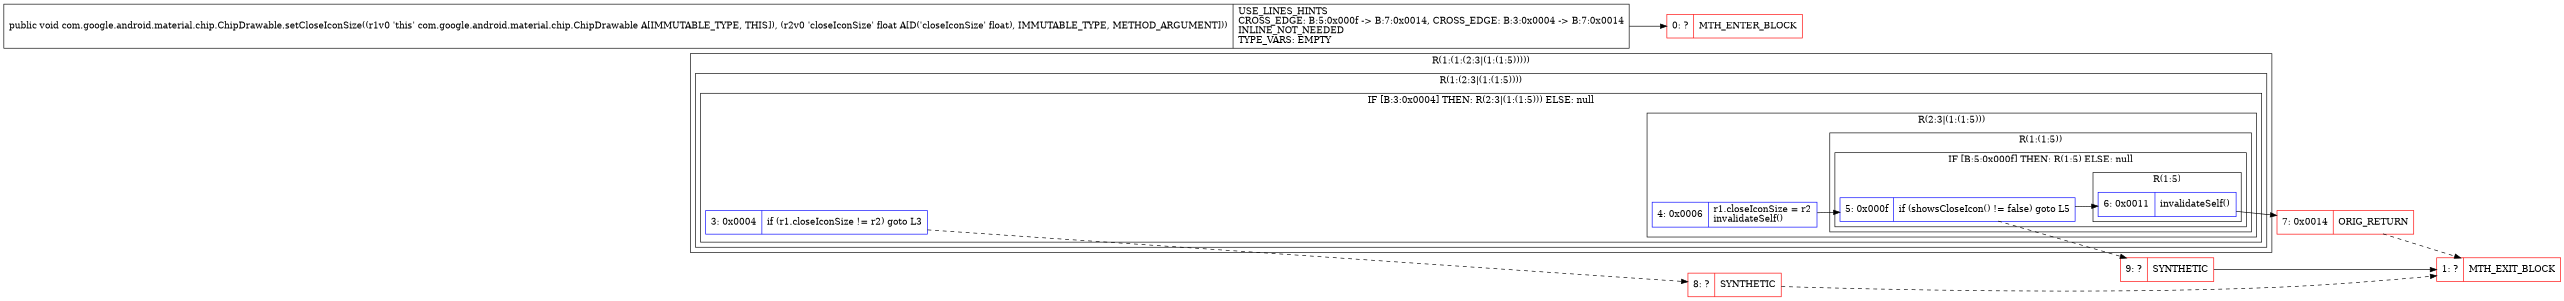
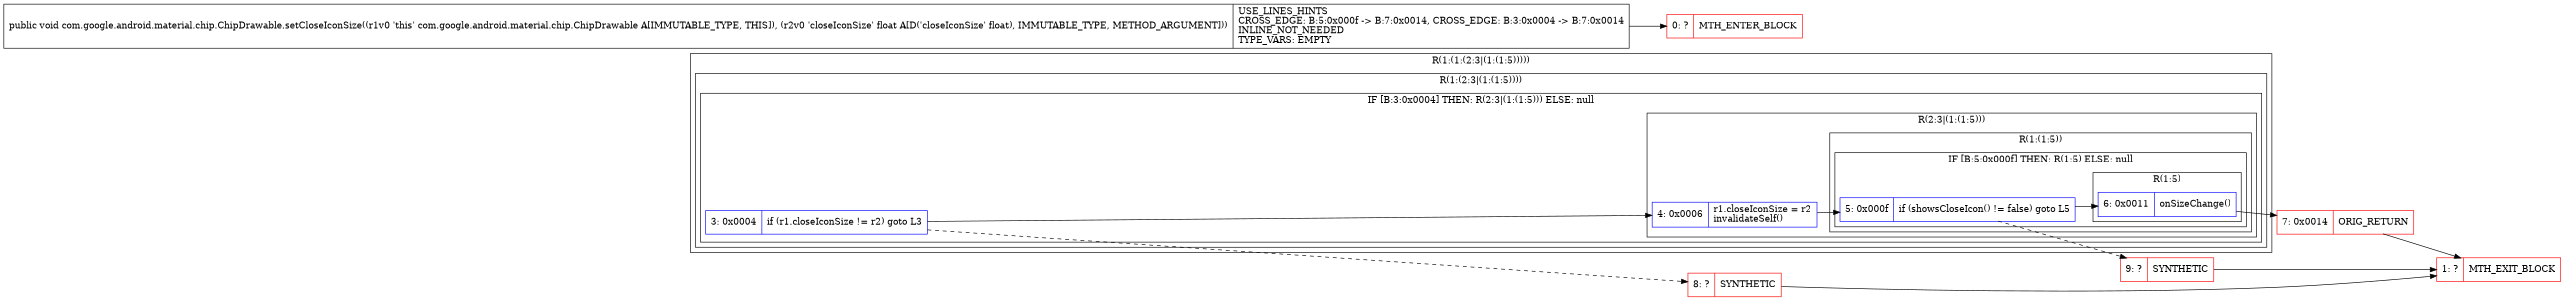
node "6: 0x0011": text "invalidateSelf()" -> "onSizeChange()"
edge "3: 0x0004" -> "4: 0x0006": added
edge "7: 0x0014" -> "1: ?": style dashed -> solid
edge "8: ?" -> "1: ?": style dashed -> solid
